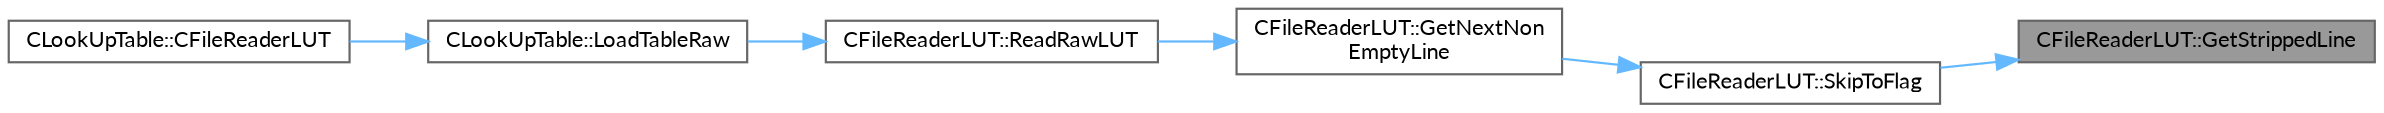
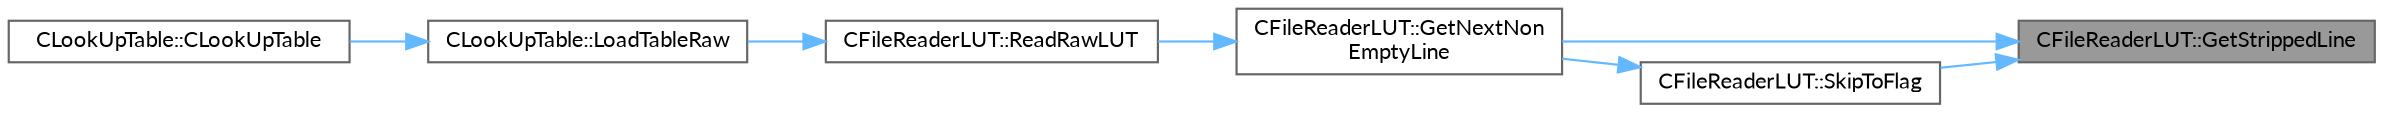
node "CLookUpTable::CFileReaderLUT": label "CLookUpTable::CFileReaderLUT" -> "CLookUpTable::CLookUpTable"
edge "CFileReaderLUT::GetNextNon EmptyLine" -> "CFileReaderLUT::GetStrippedLine": added
